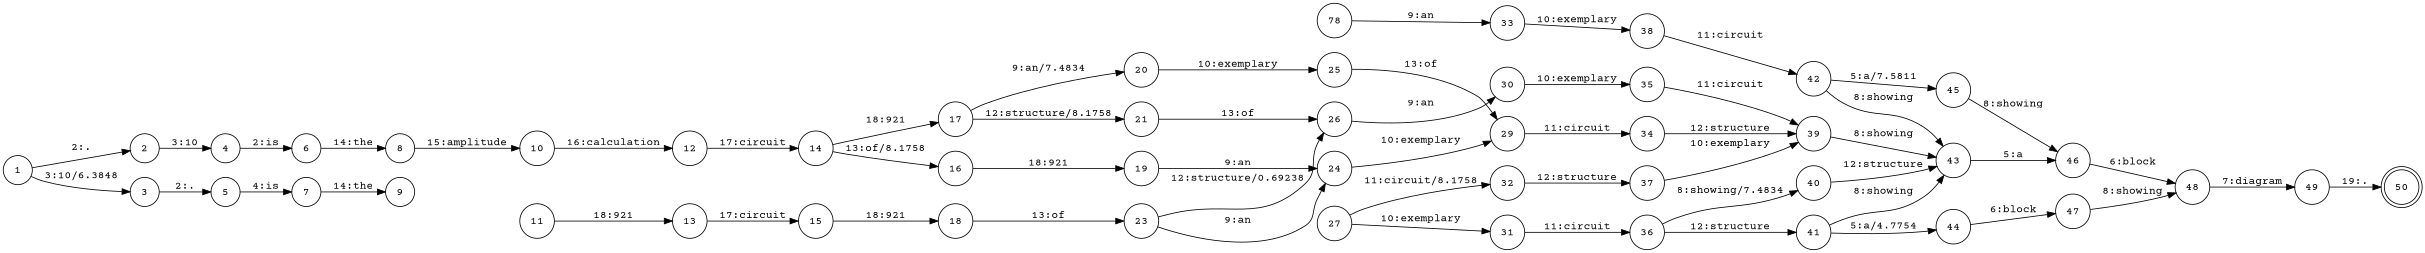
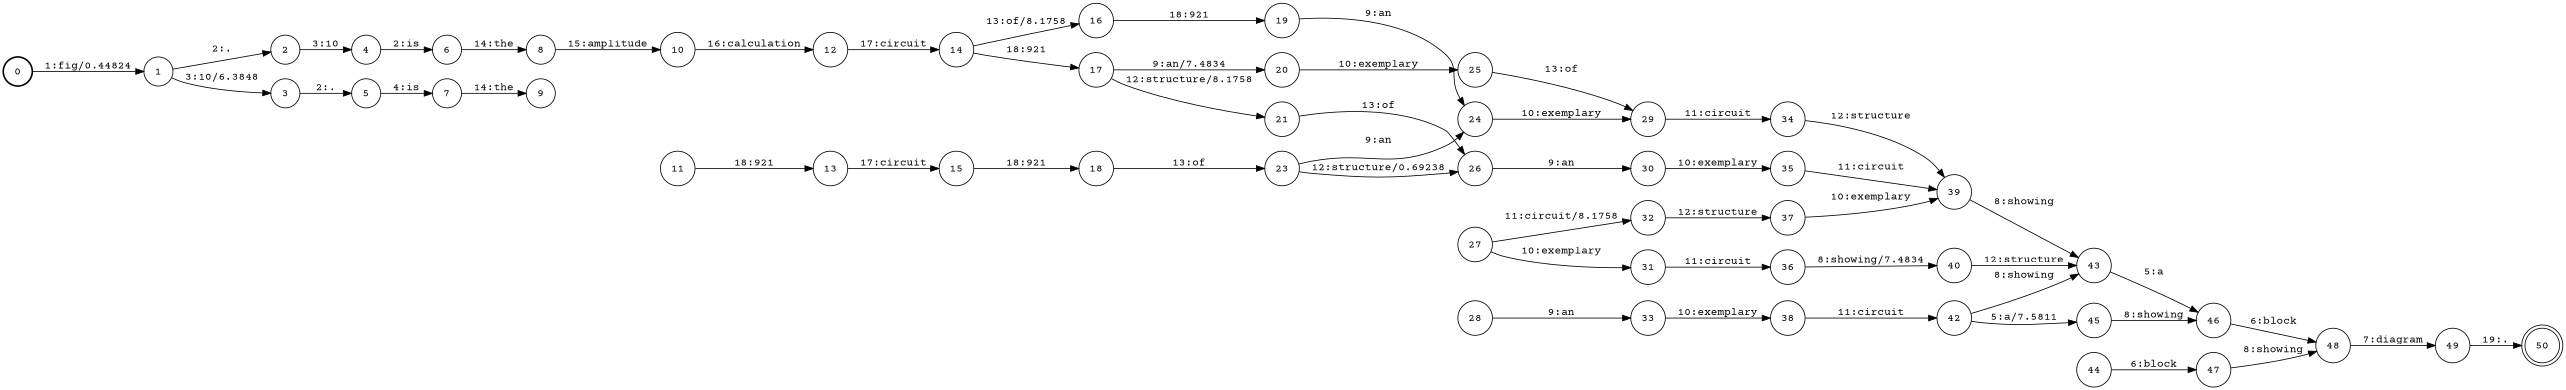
node "78": label "78" -> "28"
node "0": added
node "41": removed
